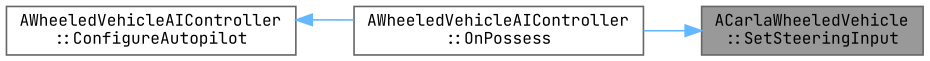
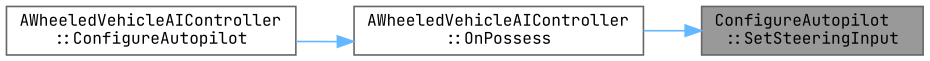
edge "AWheeledVehicleAIController ::OnPossess" -> "AWheeledVehicleAIController ::ConfigureAutopilot": reversed
node "ACarlaWheeledVehicle ::SetSteeringInput": label "ACarlaWheeledVehicle ::SetSteeringInput" -> "ConfigureAutopilot ::SetSteeringInput"
